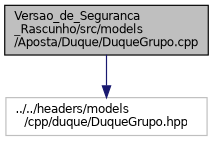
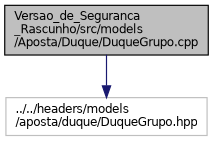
node "../../headers/models /cpp/duque/DuqueGrupo.hpp": label "../../headers/models /cpp/duque/DuqueGrupo.hpp" -> "../../headers/models /aposta/duque/DuqueGrupo.hpp"
